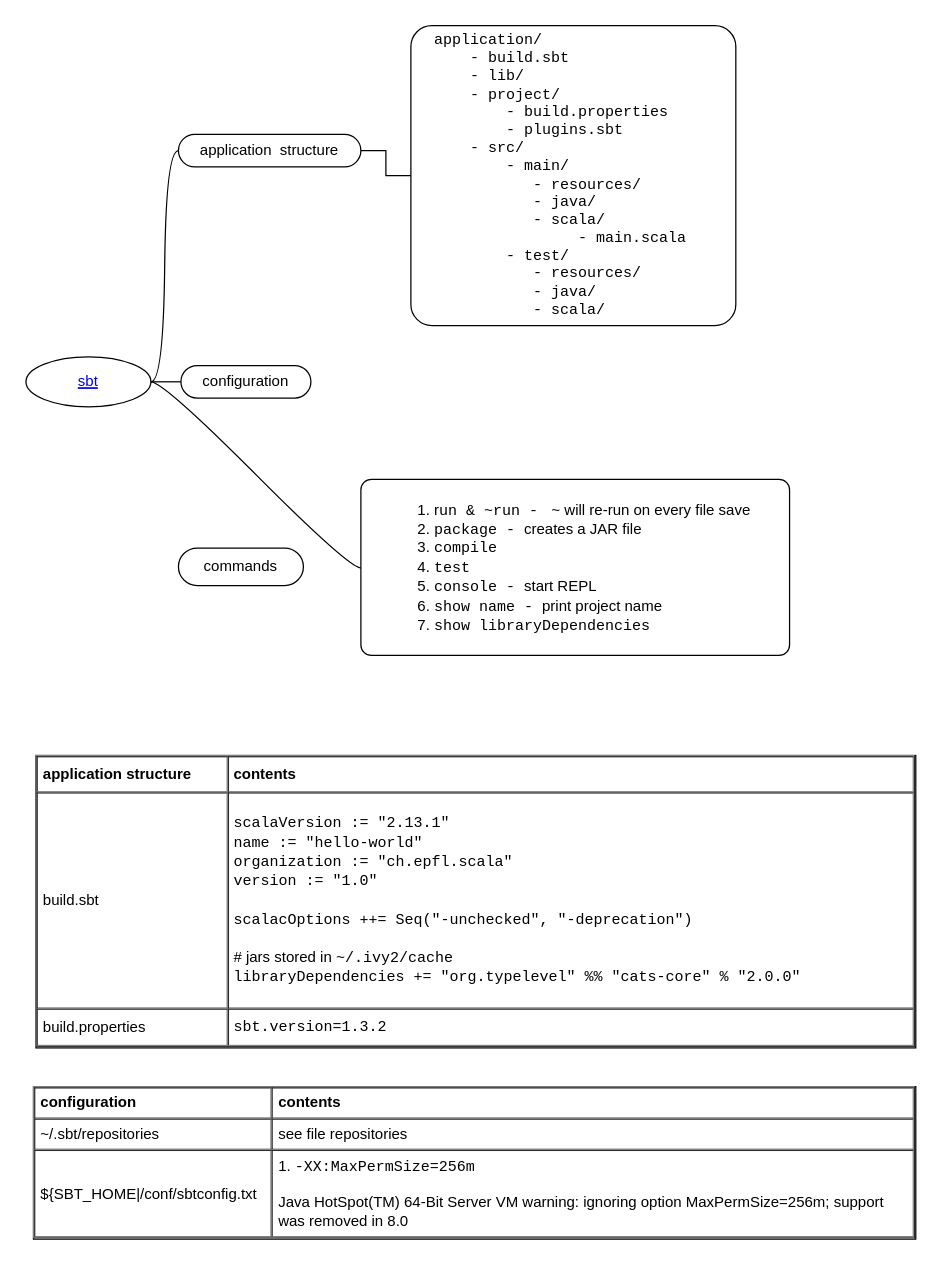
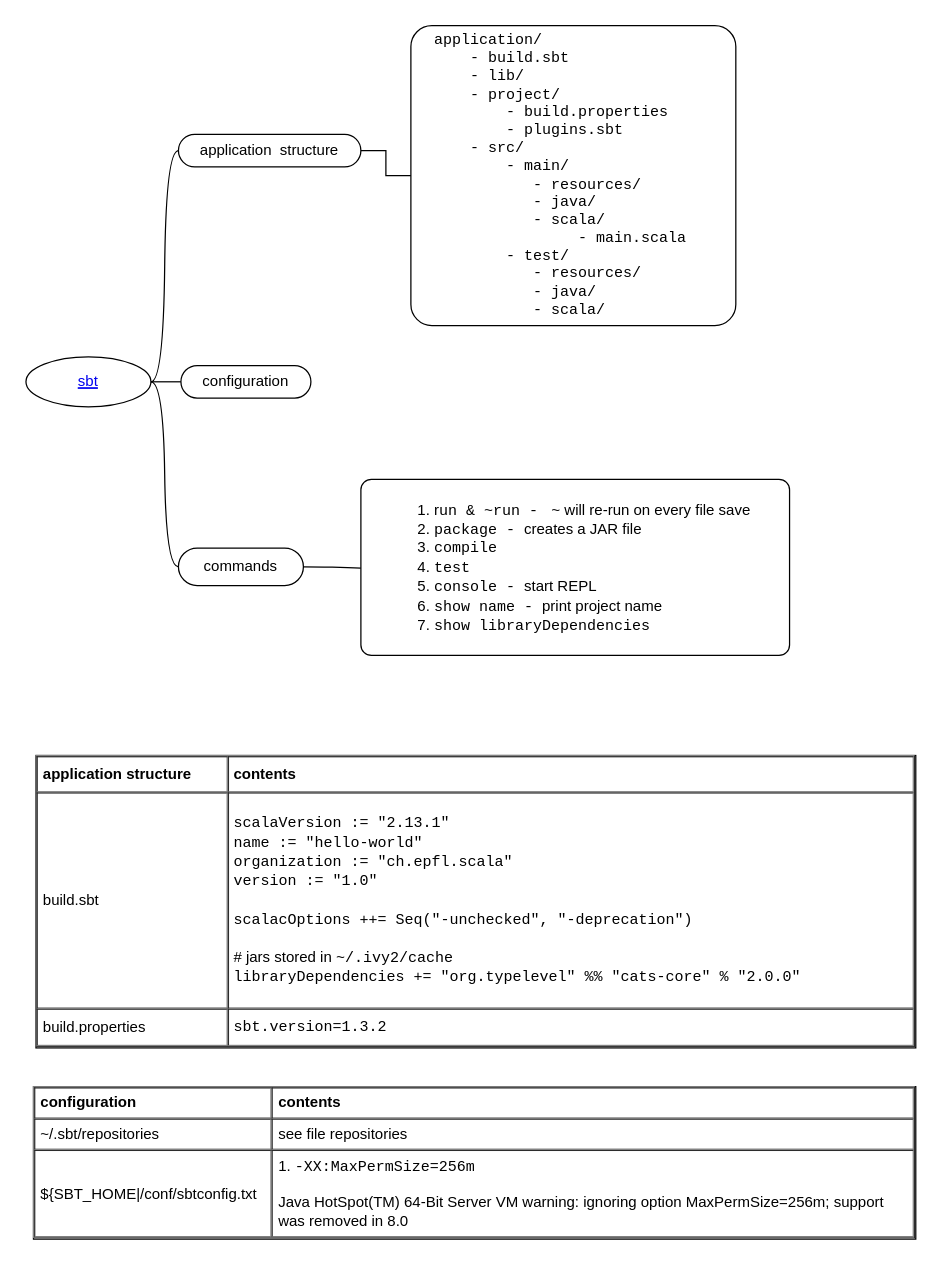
edge "sbt" -- "run & ~run - ~ will re-run on every file save package - creates a JAR file compile test console - start REPL show name - print project name show libraryDependencies": now "sbt" -- "commands"
edge "commands" -- "run & ~run - ~ will re-run on every file save package - creates a JAR file compile test console - start REPL show name - print project name show libraryDependencies": added
